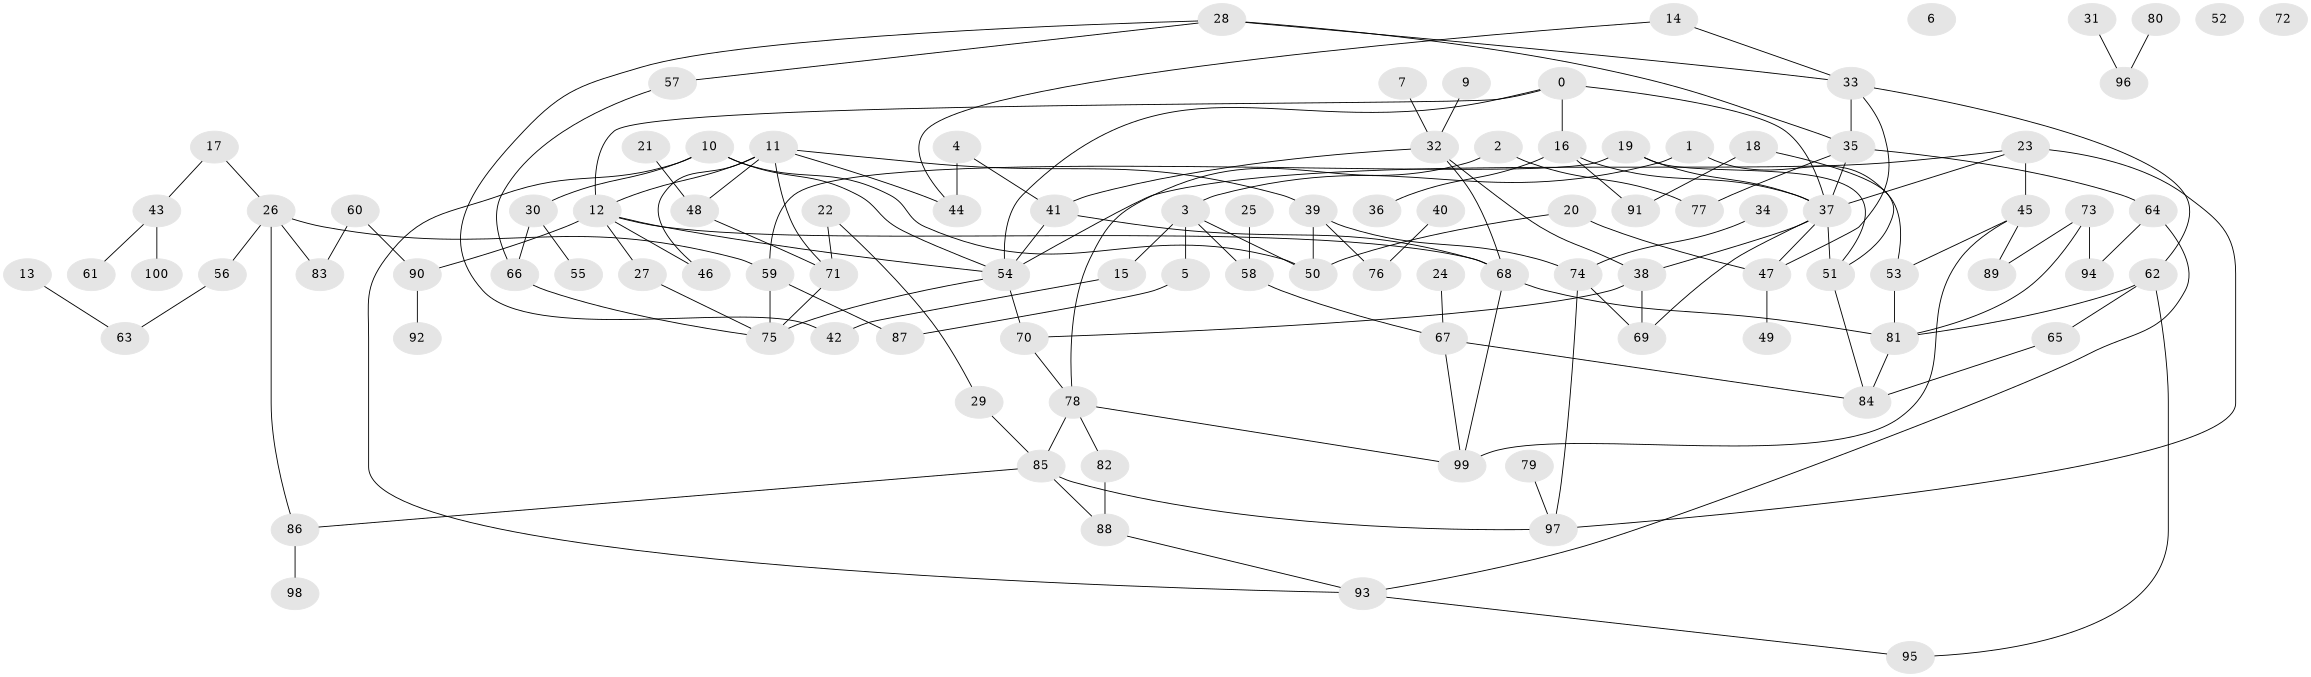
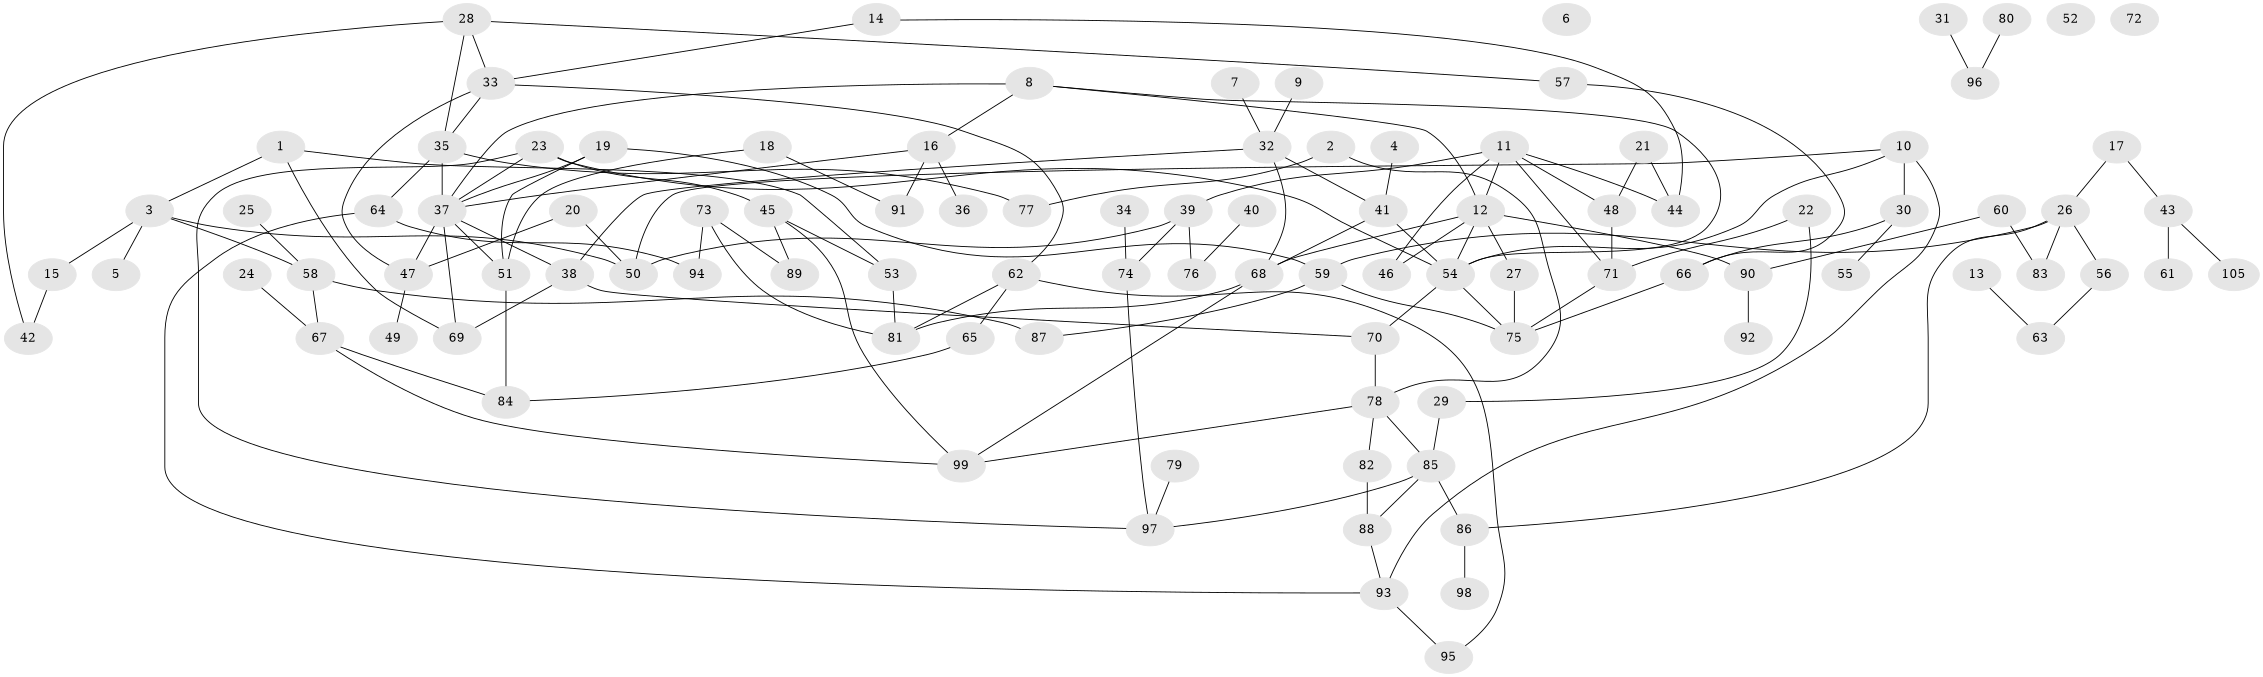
node "0": label "0" -> "8"
edge "4" -- "44": now "21" -- "44"
node "100": label "100" -> "105"
edge "74" -- "69": now "1" -- "69"
edge "5" -- "87": now "58" -- "87"
edge "81" -- "84": removed
